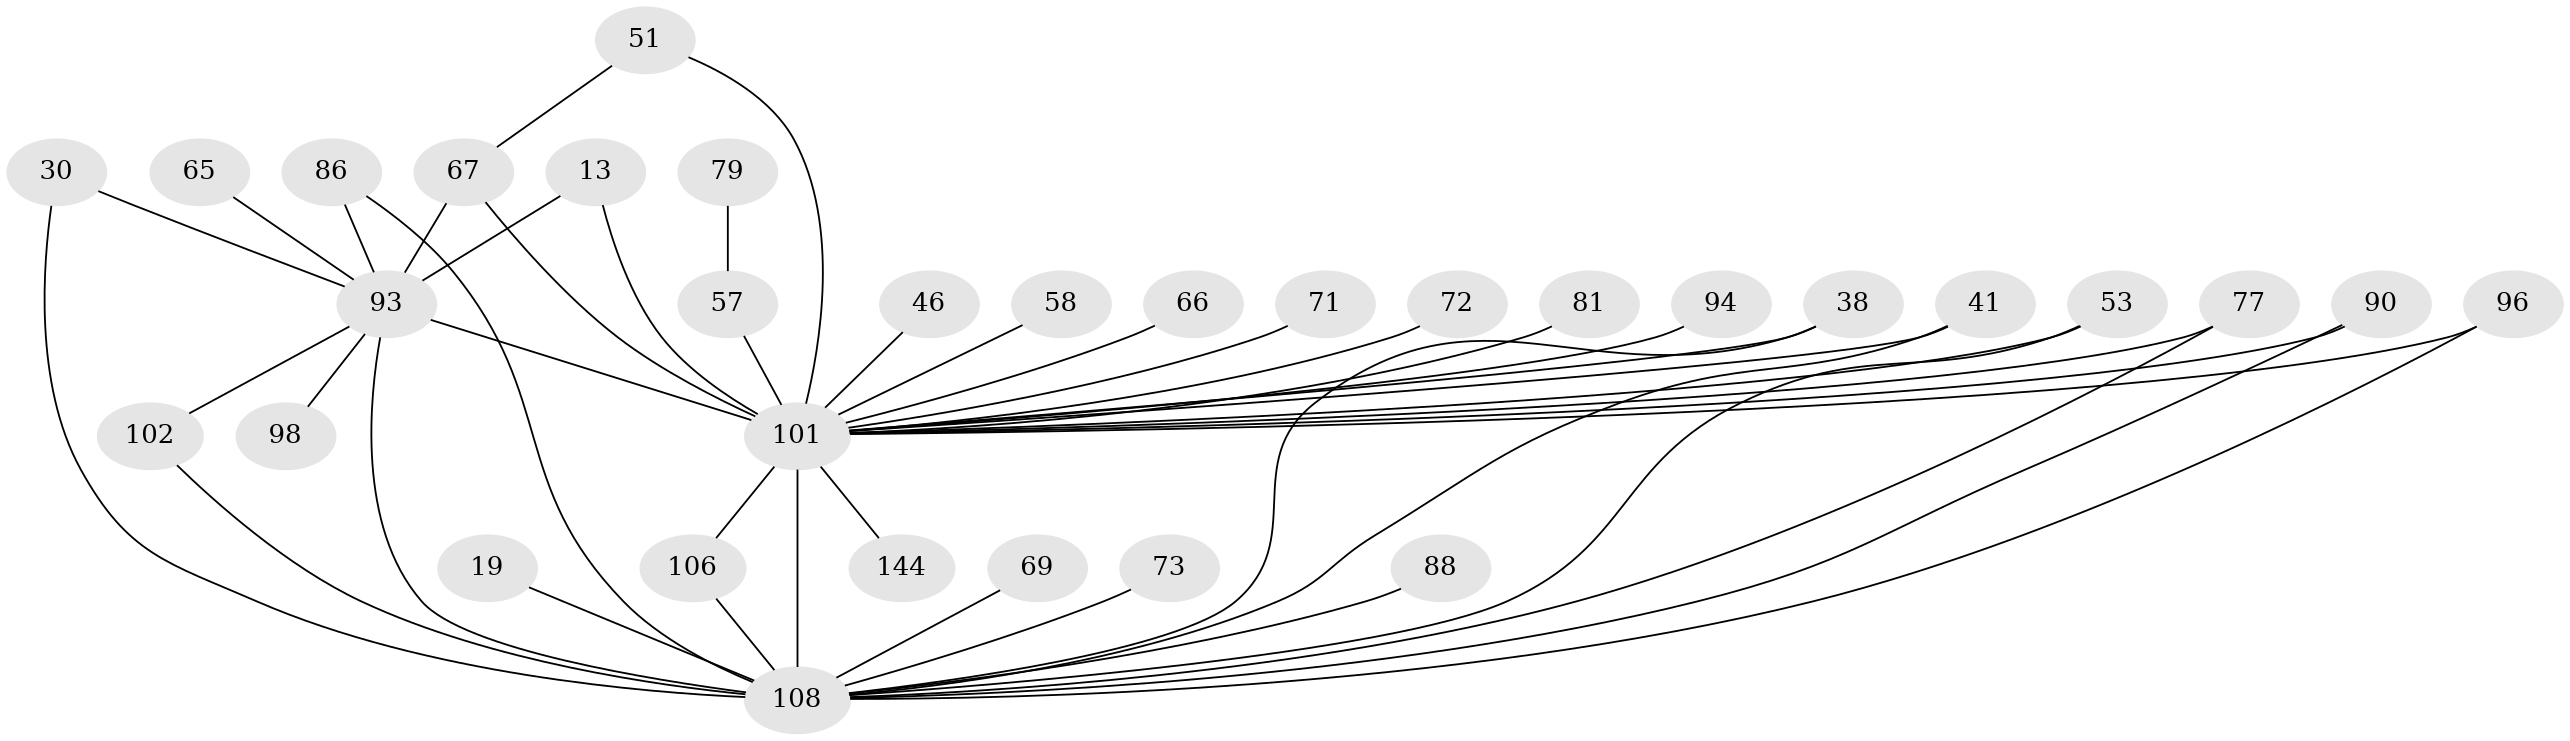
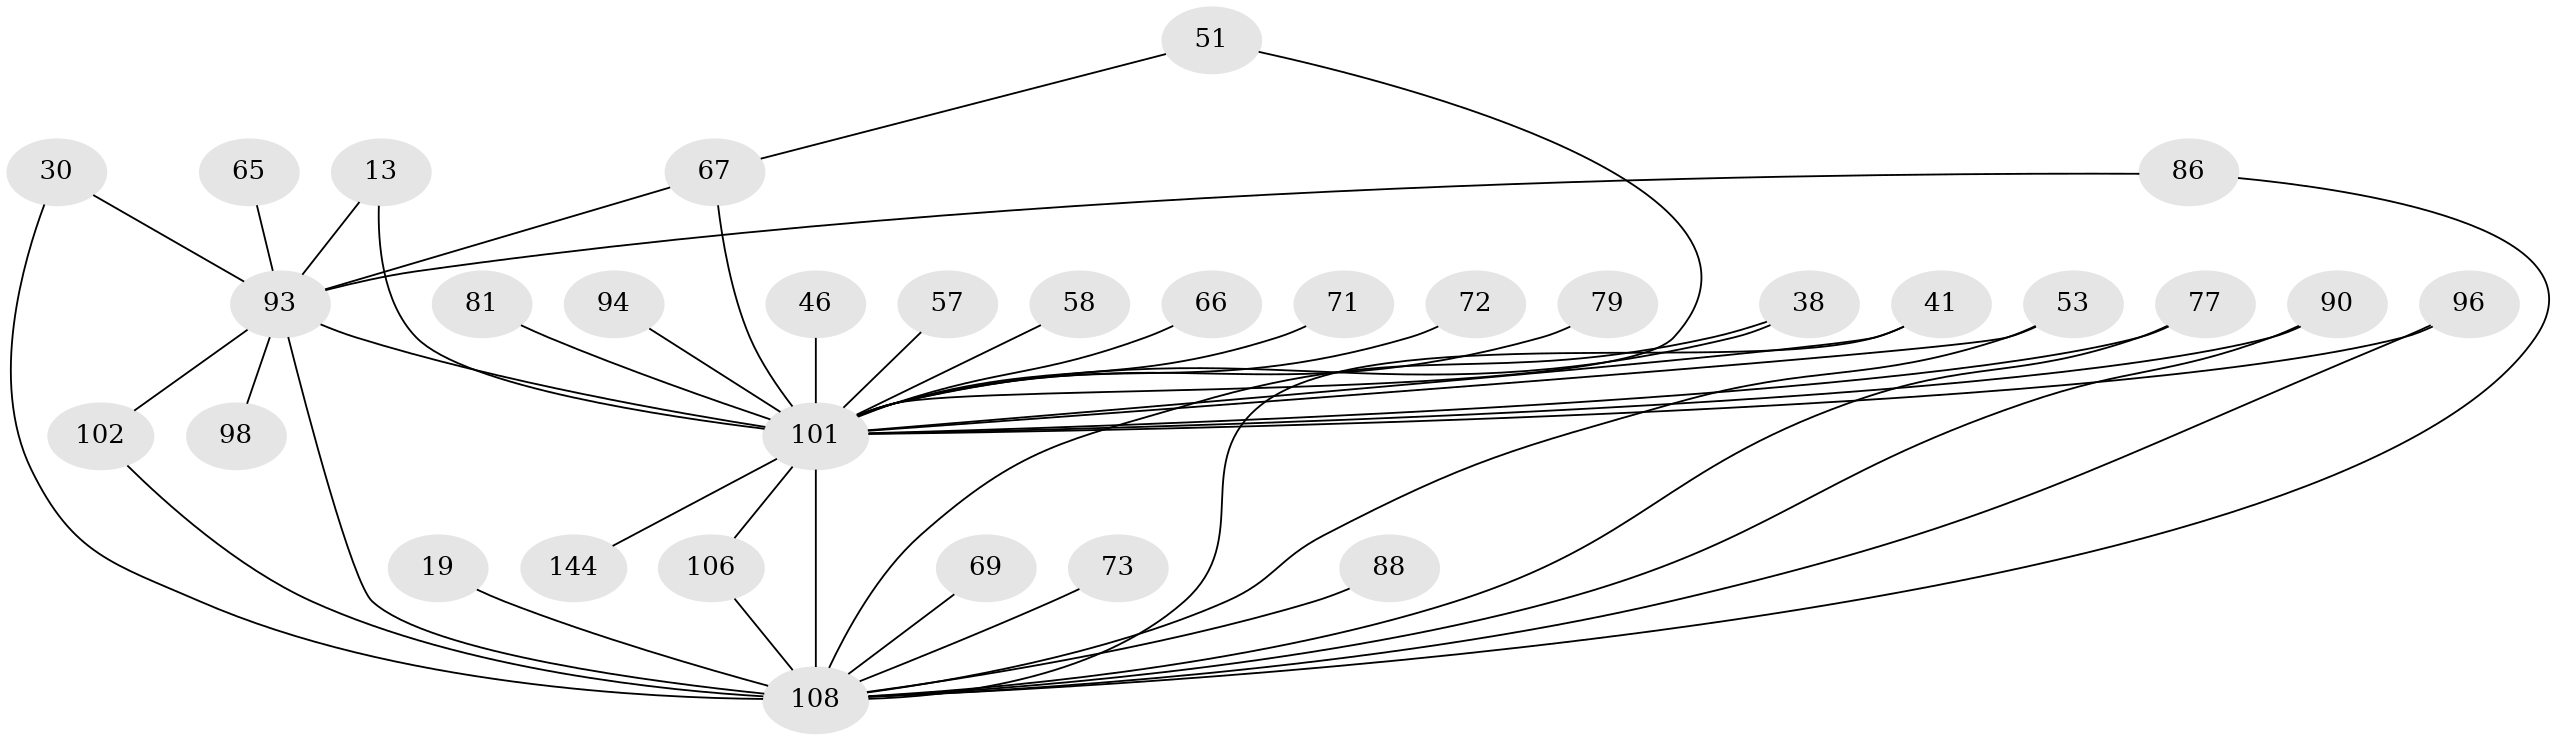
edge "79" -- "57": now "79" -- "101"
